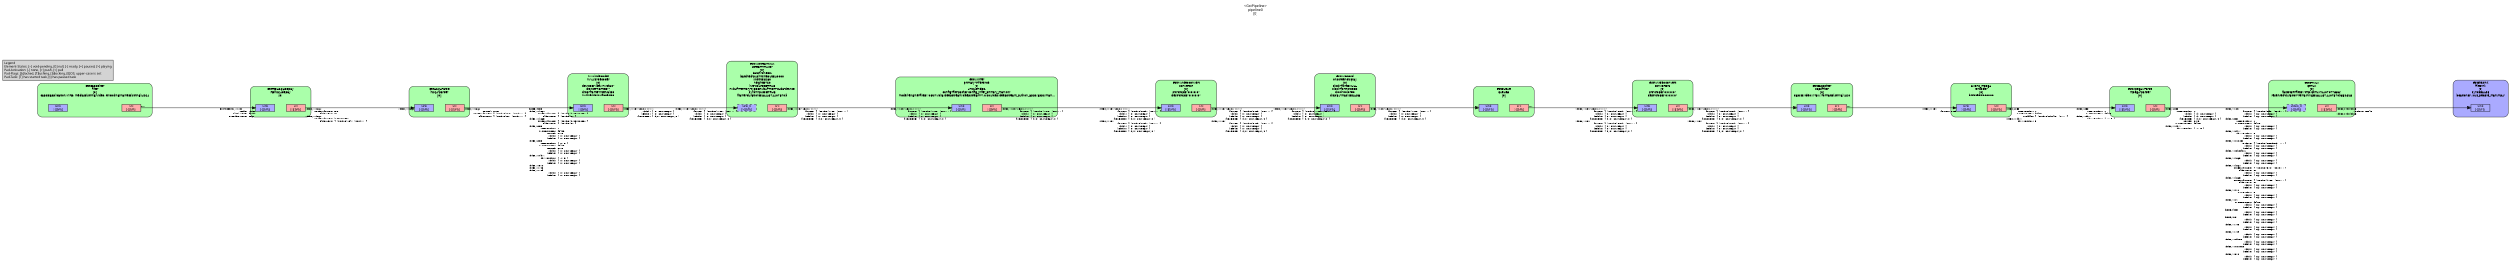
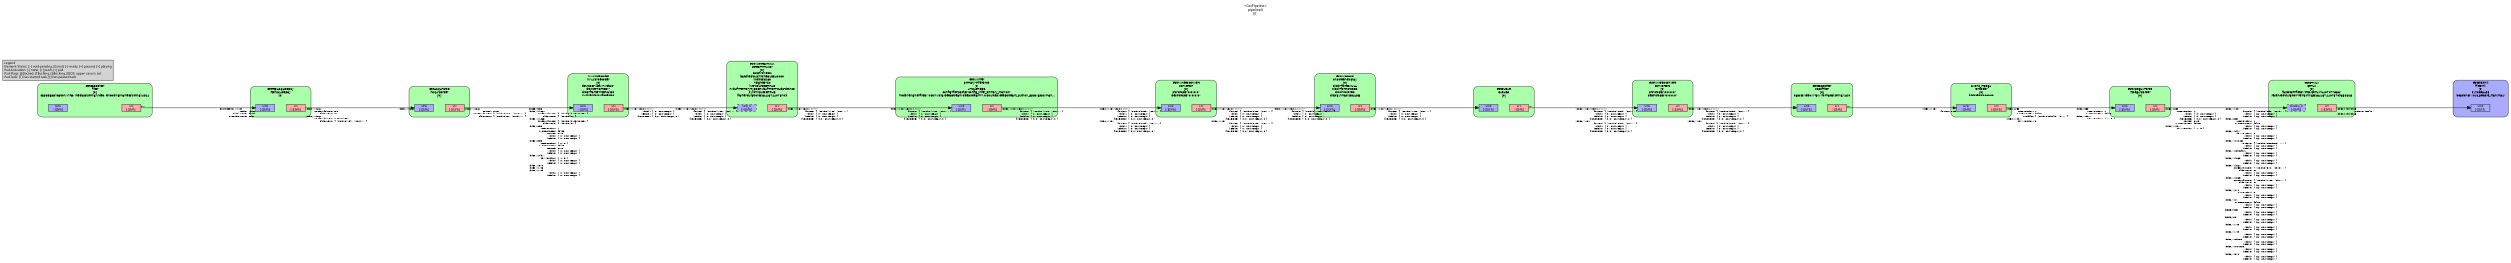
node "video_0 [-][bFb]": label "video_0 [-][bFb]" -> "locked_0 [-][bFb]"
